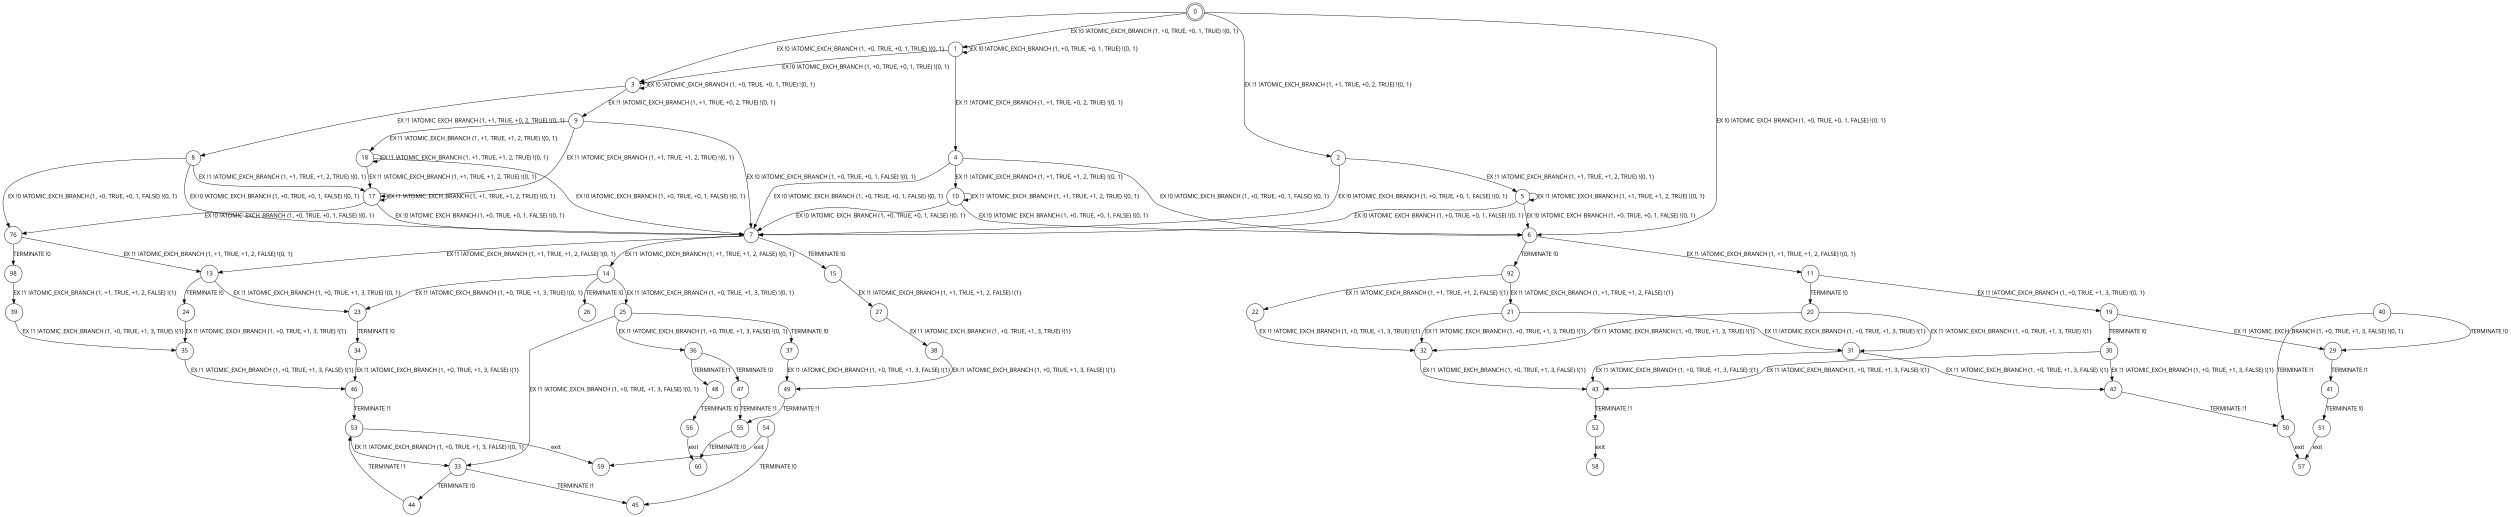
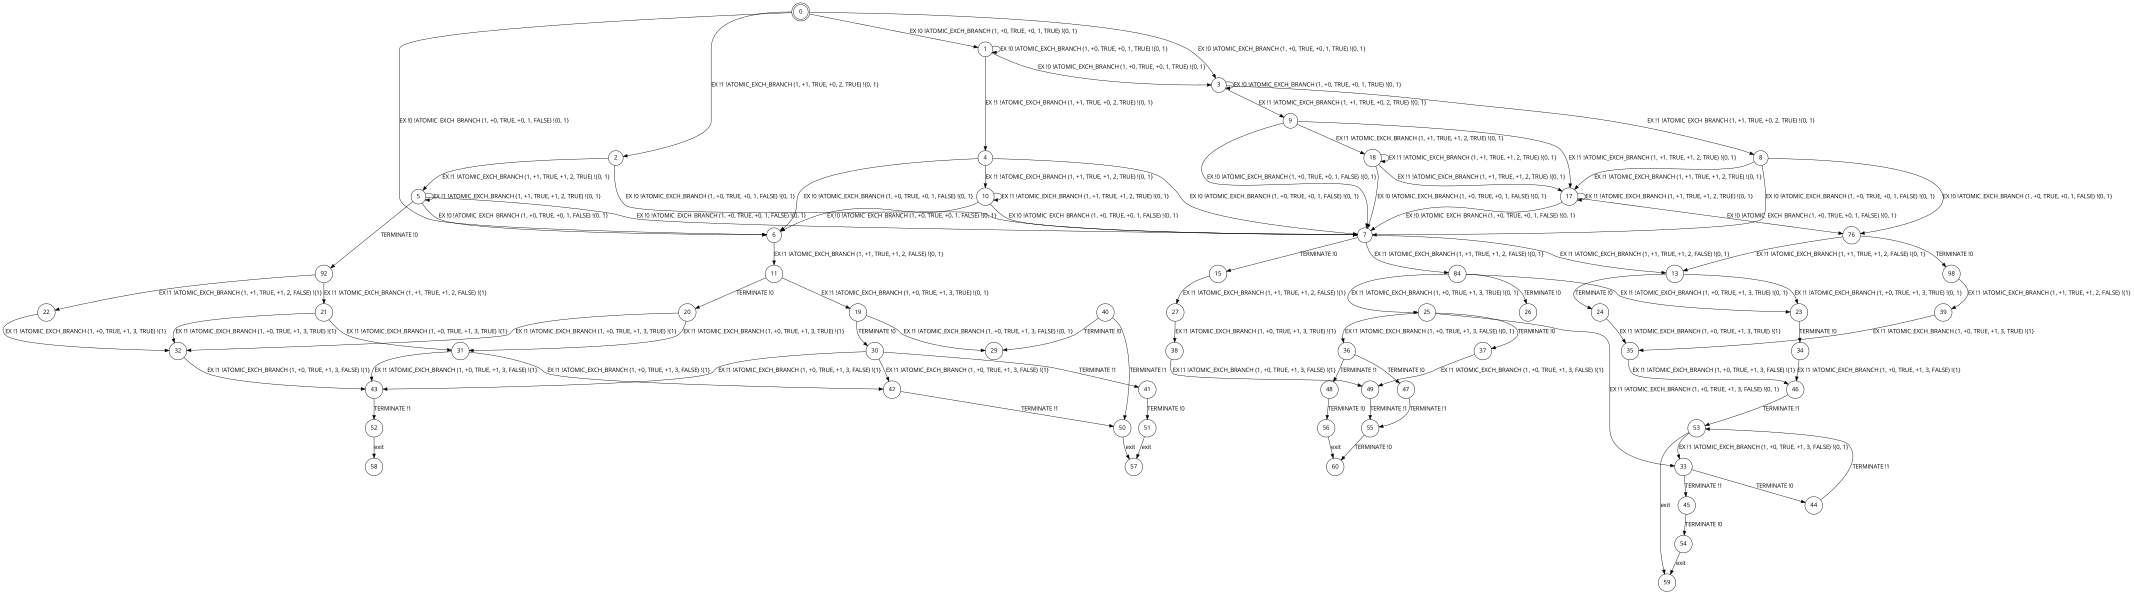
edge "6" -> "92": now "5" -> "92"
node "14": label "14" -> "84"
edge "29" -> "41": now "30" -> "41"
edge "54" -> "45": reversed
